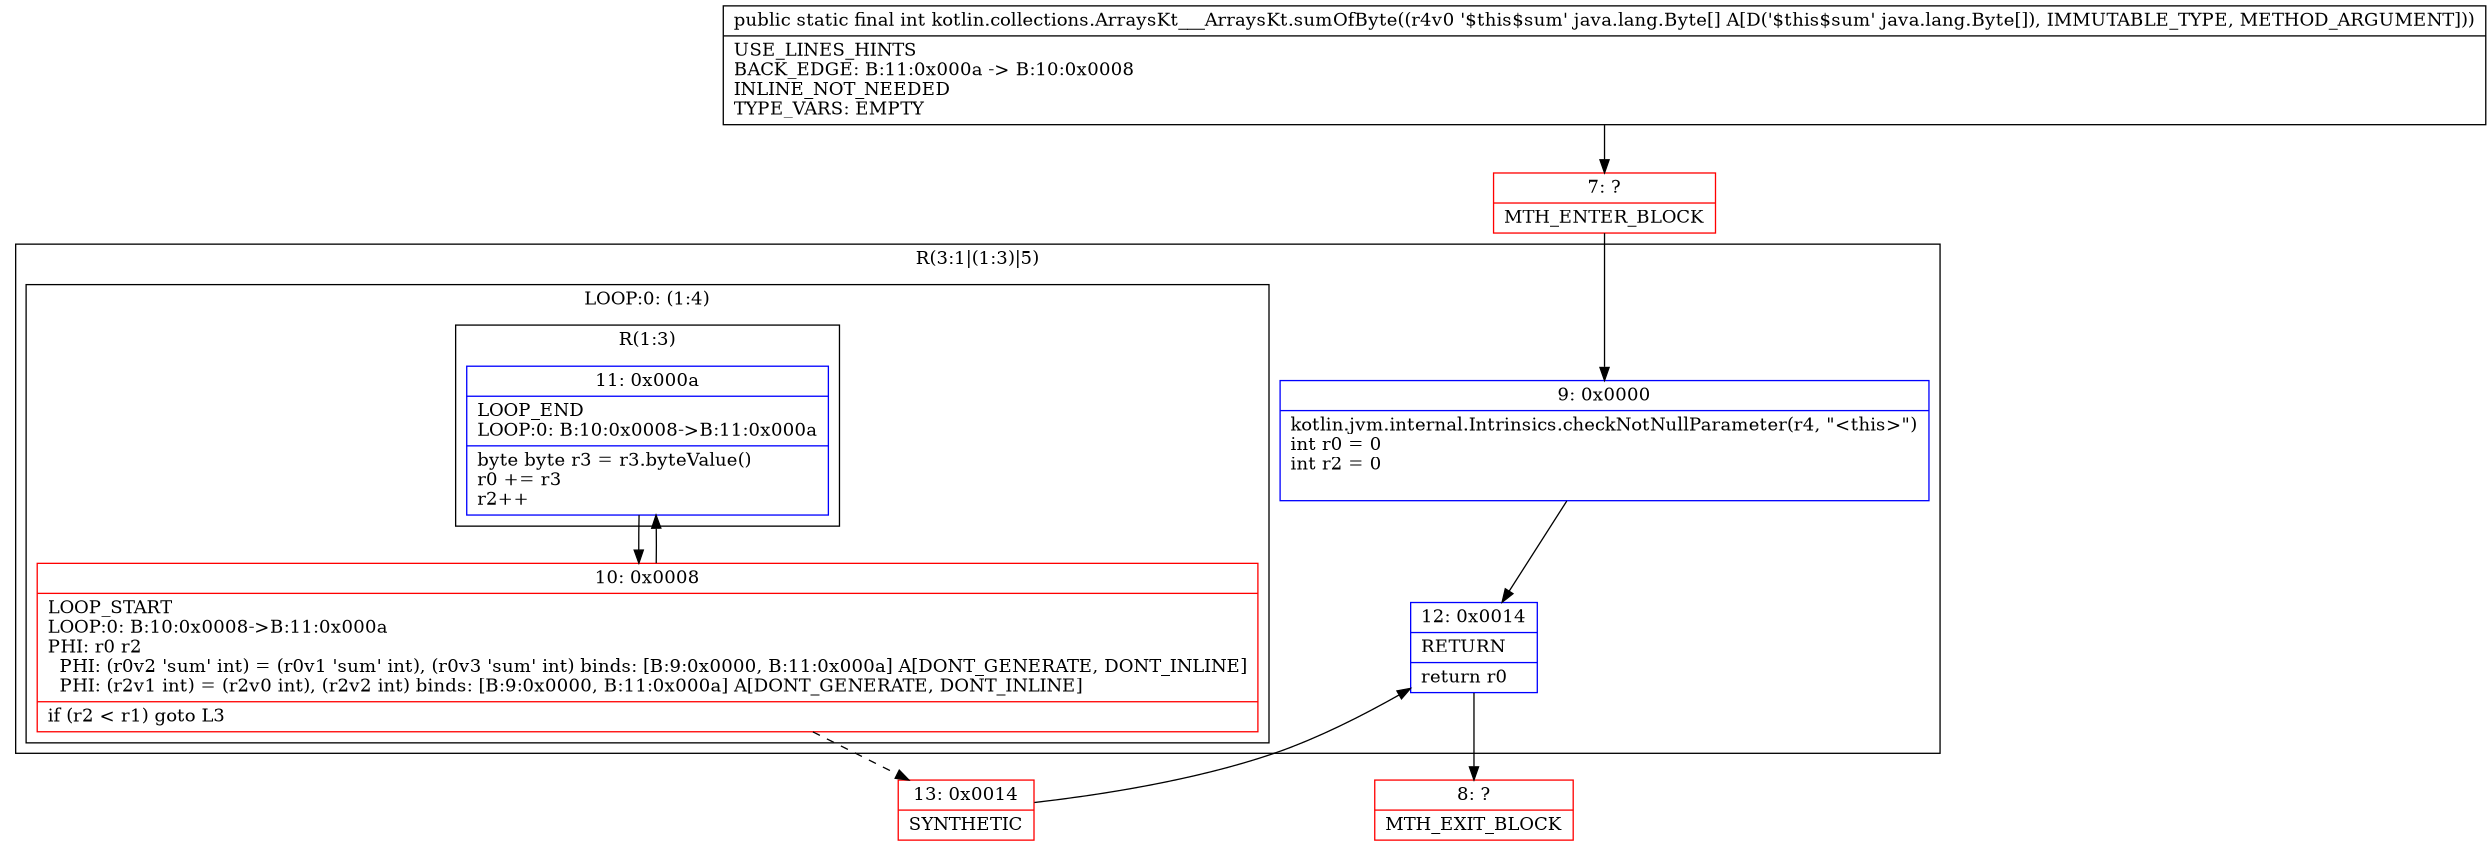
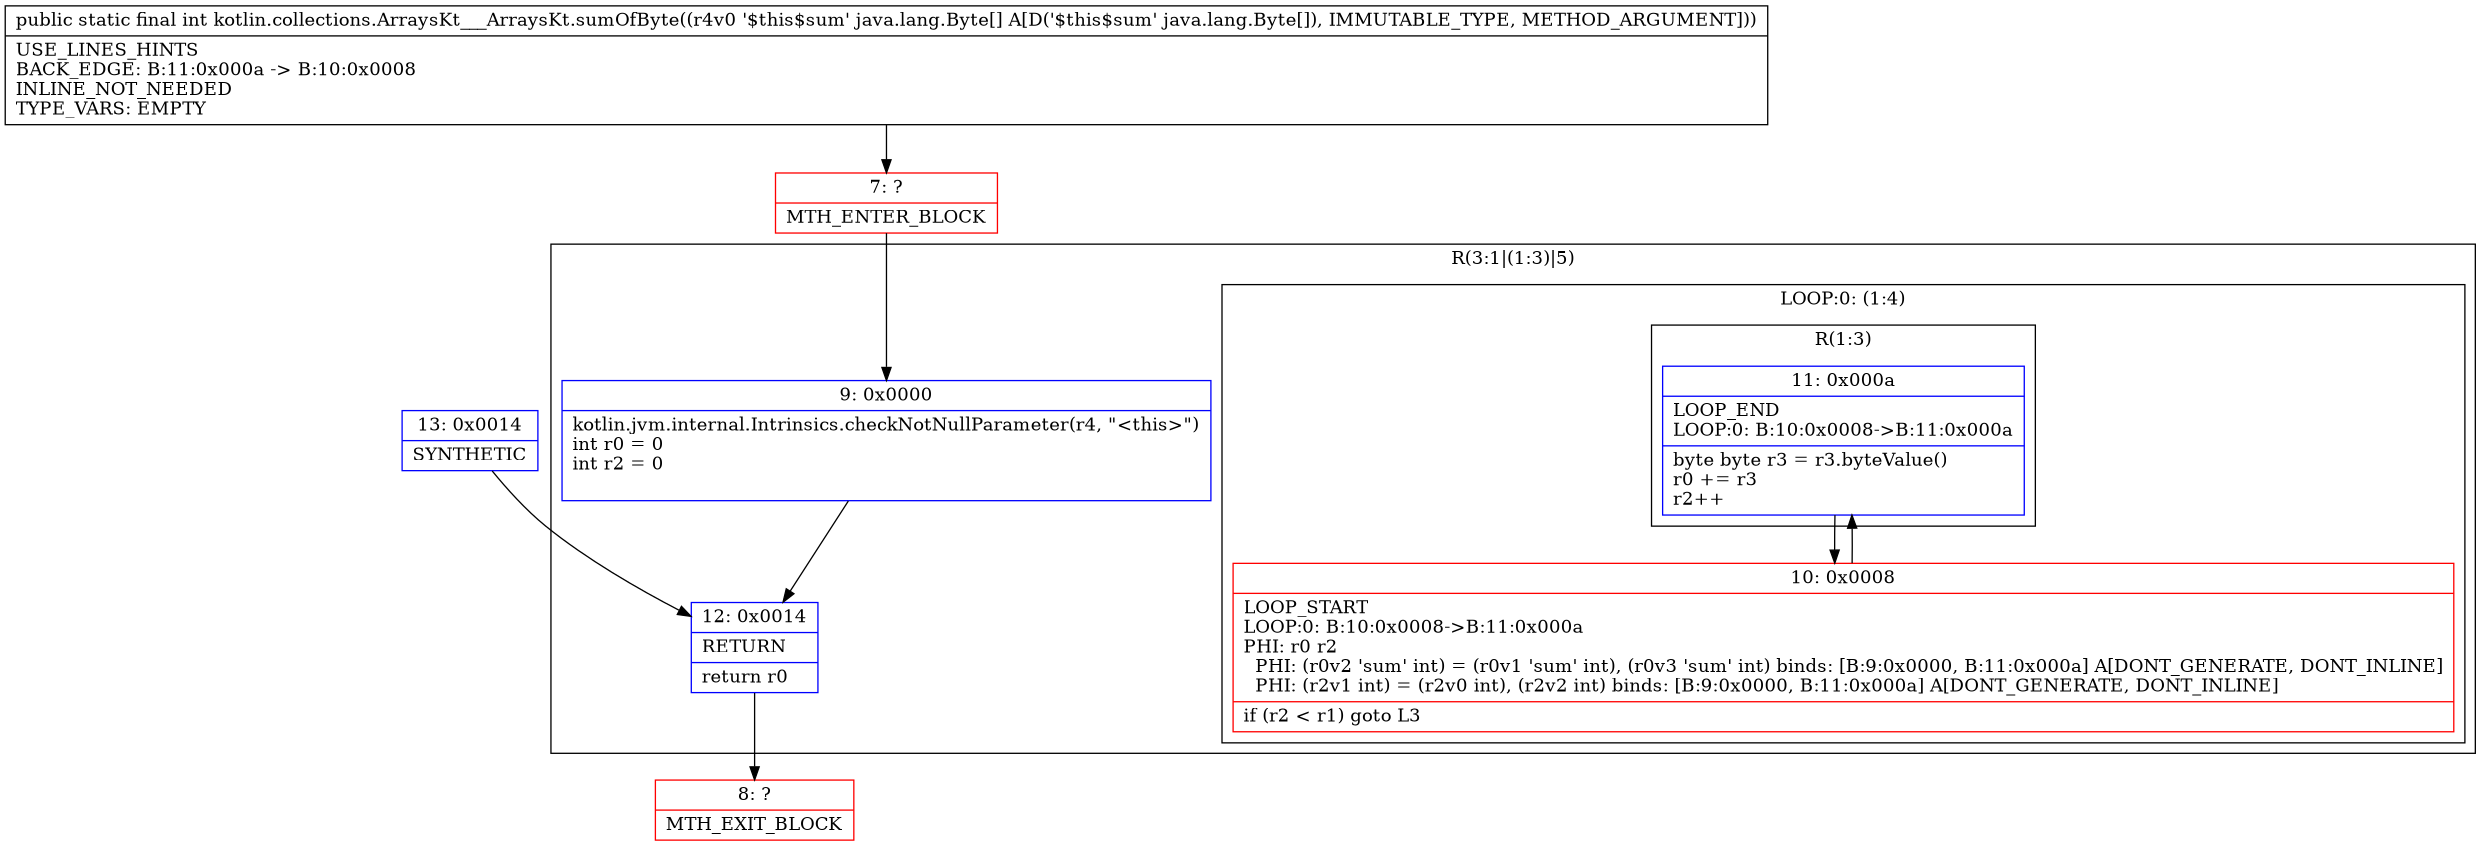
edge "10: 0x0008" -> "13: 0x0014": removed
node "13: 0x0014": color red -> blue
